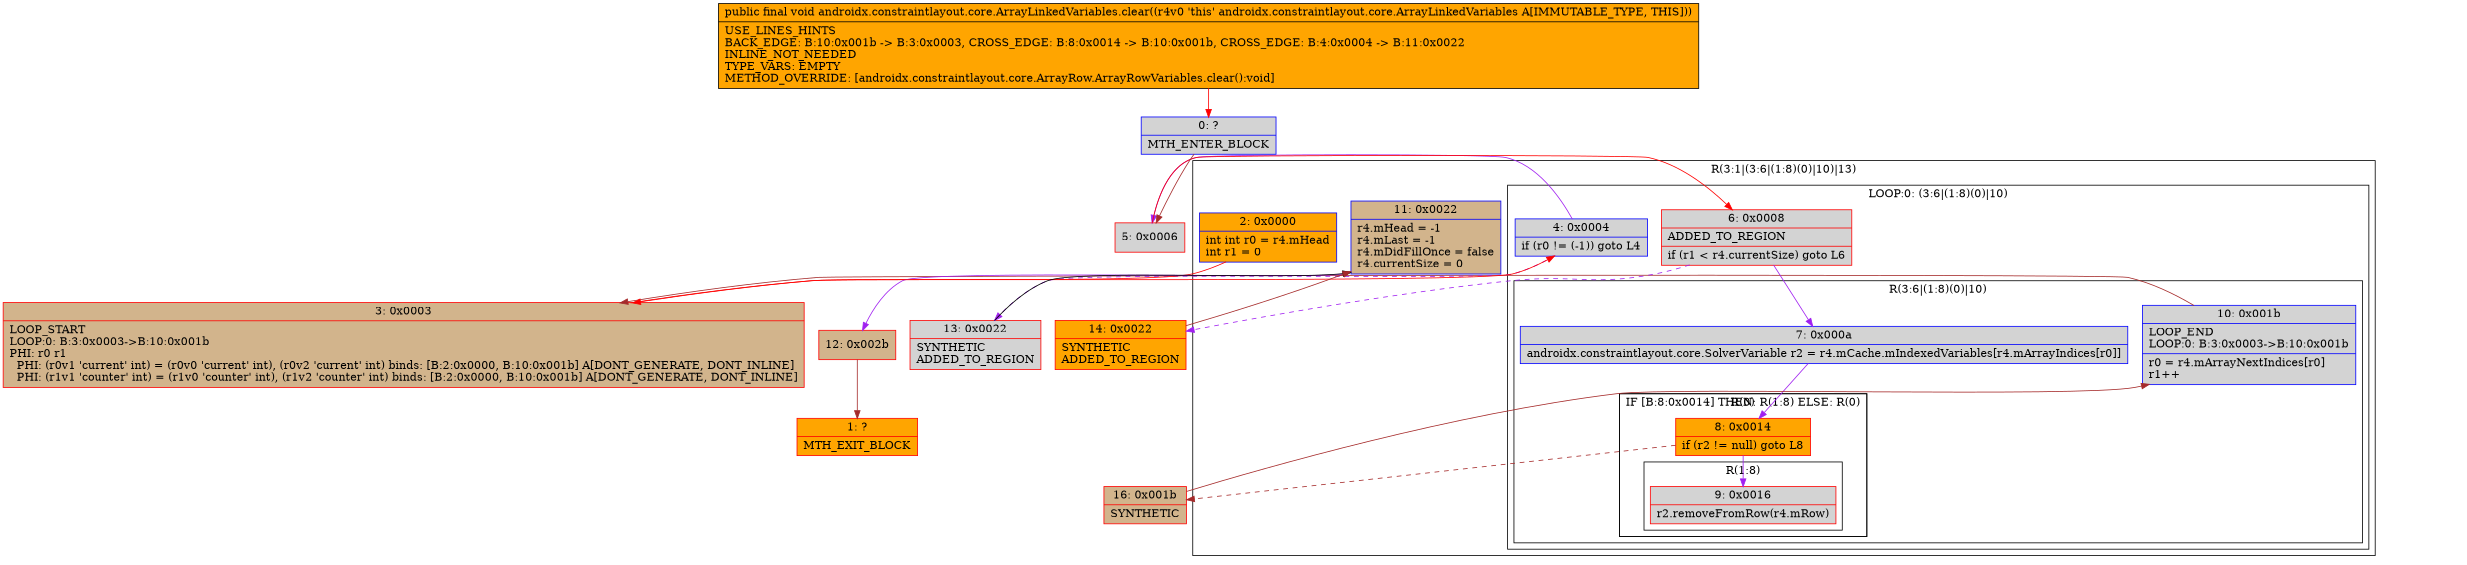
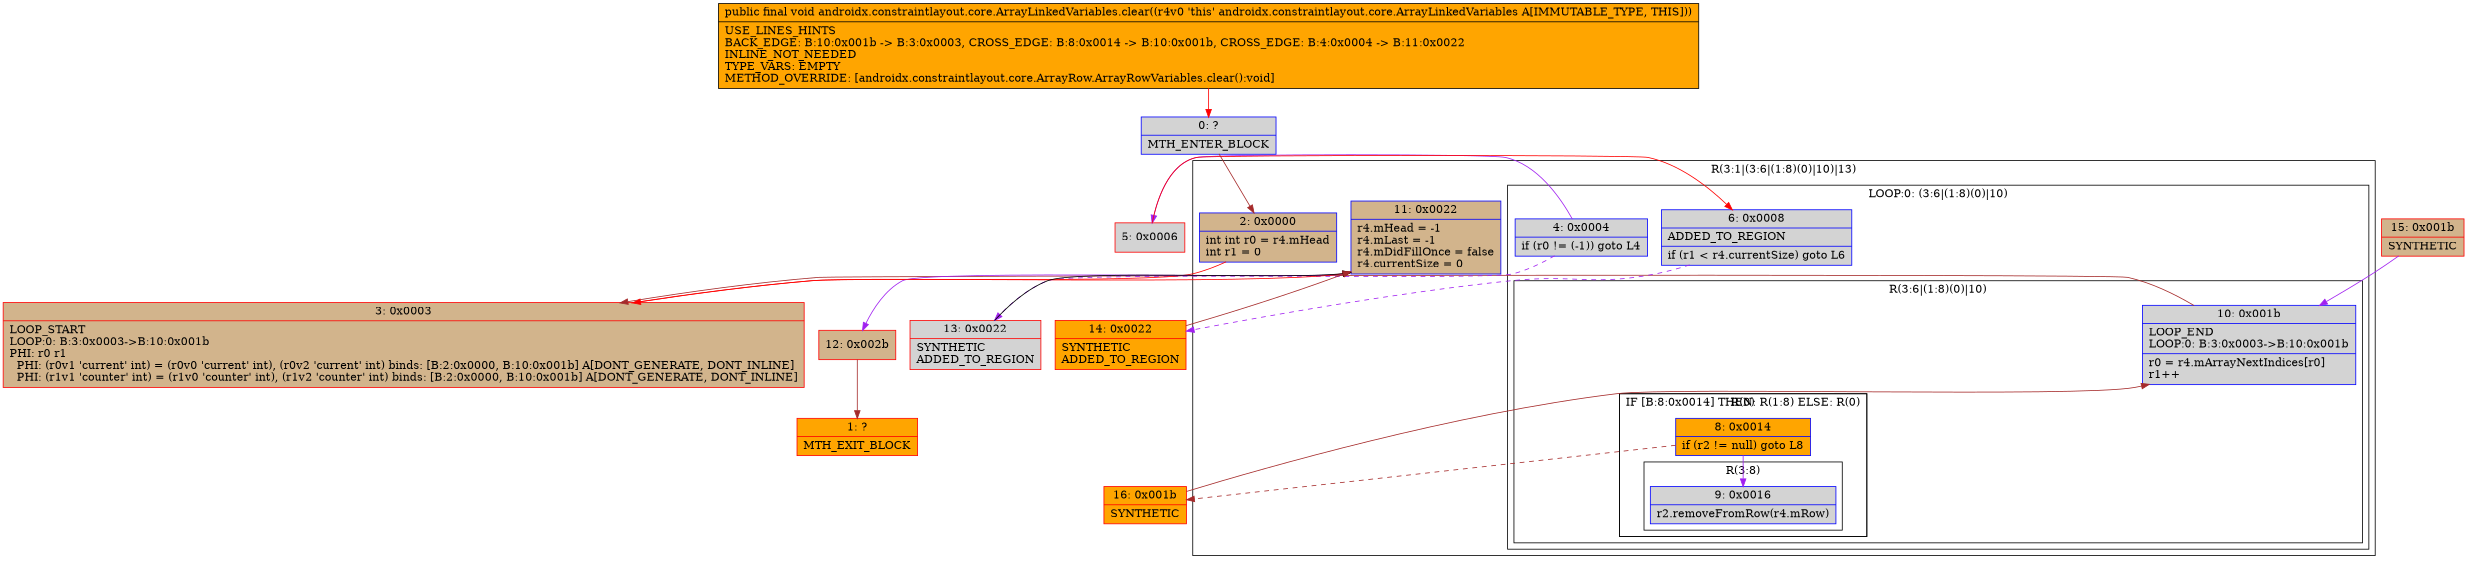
edge "0: ?" -> "5: 0x0006": now "0: ?" -> "2: 0x0000"
node "2: 0x0000": fillcolor orange -> tan
node "6: 0x0008": color red -> blue
node "15: 0x001b": added
edge "3: 0x0003" -> "4: 0x0004": now "3: 0x0003" -> "11: 0x0022"
node "7: 0x000a": removed
node "8: 0x0014": color red -> blue
cluster "R(1:8)": label "R(1:8)" -> "R(3:8)"
node "16: 0x001b": fillcolor tan -> orange
node "9: 0x0016": color red -> blue
